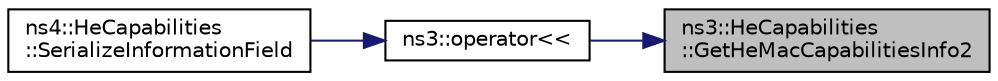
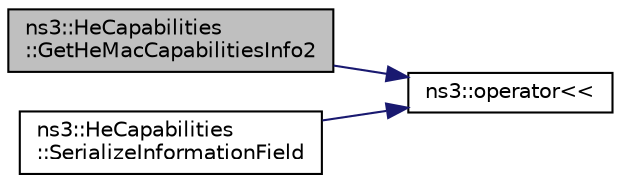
node "ns4::HeCapabilities ::SerializeInformationField": label "ns4::HeCapabilities ::SerializeInformationField" -> "ns3::HeCapabilities ::SerializeInformationField"
edge "ns3::operator<<" -> "ns3::HeCapabilities ::GetHeMacCapabilitiesInfo2": reversed
